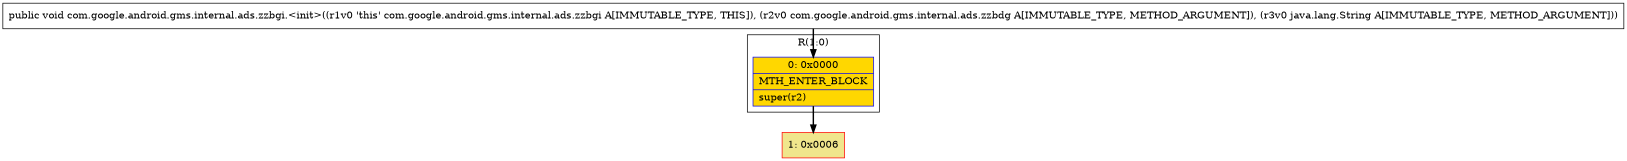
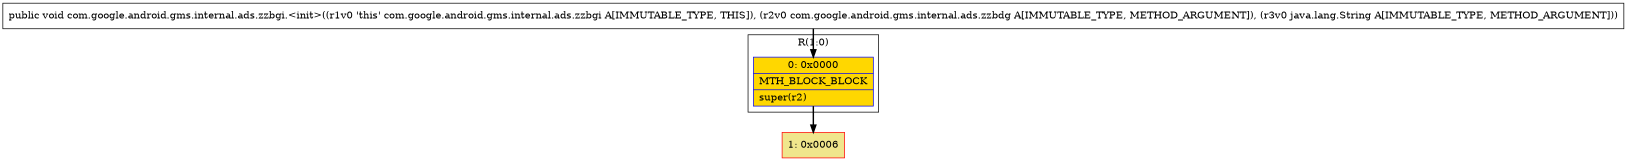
node "0: 0x0000": text "MTH_ENTER_BLOCK" -> "MTH_BLOCK_BLOCK"
